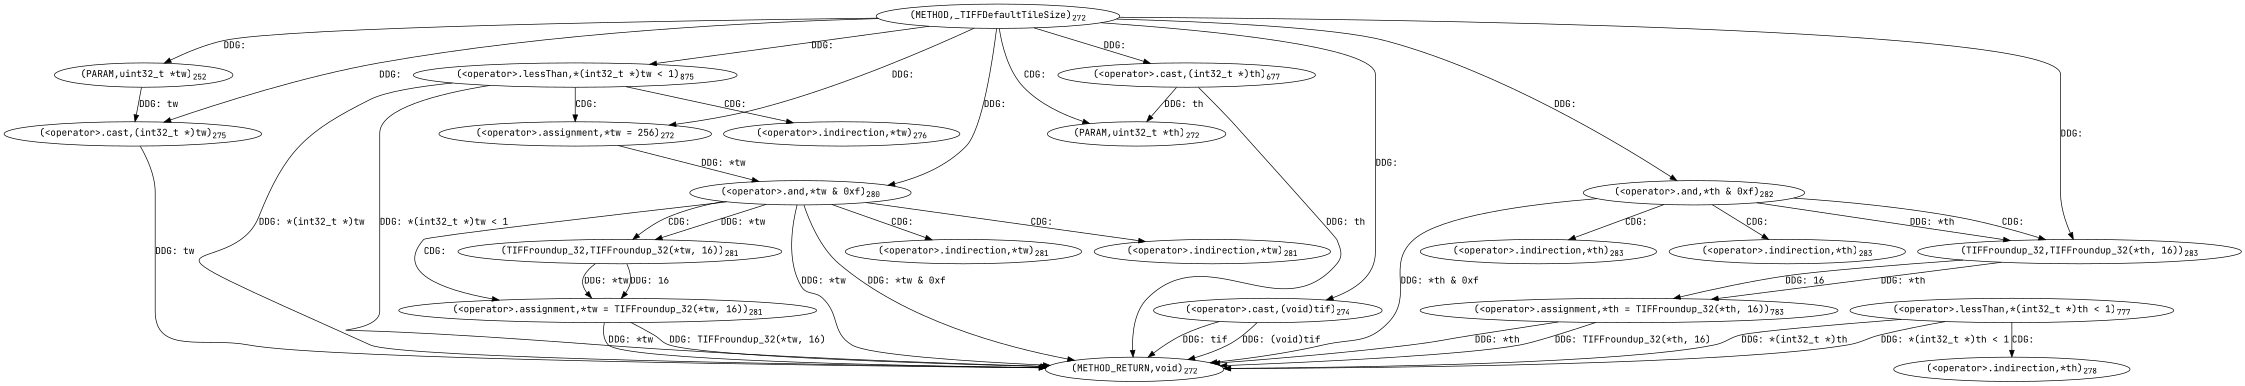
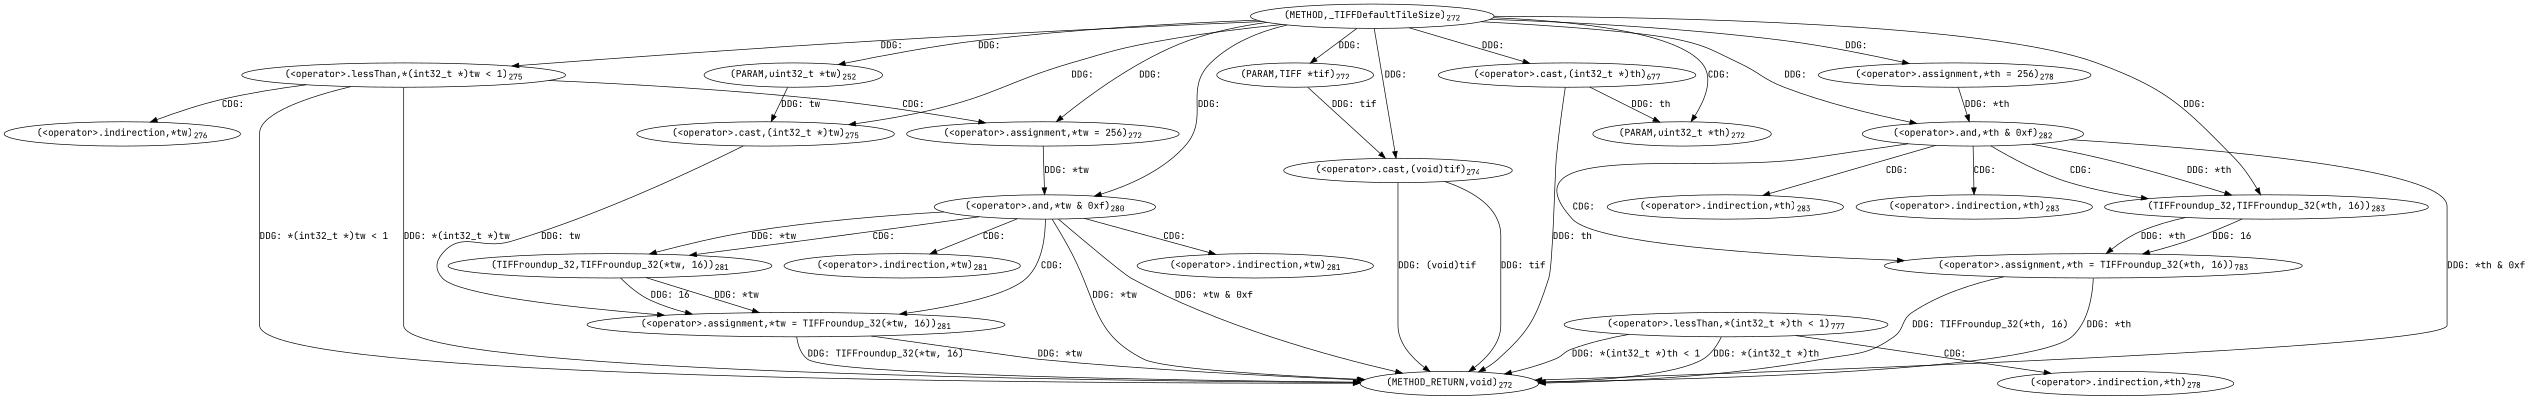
node "(<operator>.lessThan,*(int32_t *)tw < 1)": text "875" -> "275"
node "(PARAM,TIFF *tif)": added
node "(<operator>.assignment,*th = 256)": added
edge "(<operator>.and,*th & 0xf)" -> "(<operator>.assignment,*th = TIFFroundup_32(*th, 16))": added, label "CDG:"
edge "(<operator>.cast,(int32_t *)tw)" -> "(METHOD_RETURN,void)": now "(<operator>.cast,(int32_t *)tw)" -> "(<operator>.assignment,*tw = TIFFroundup_32(*tw, 16))"
